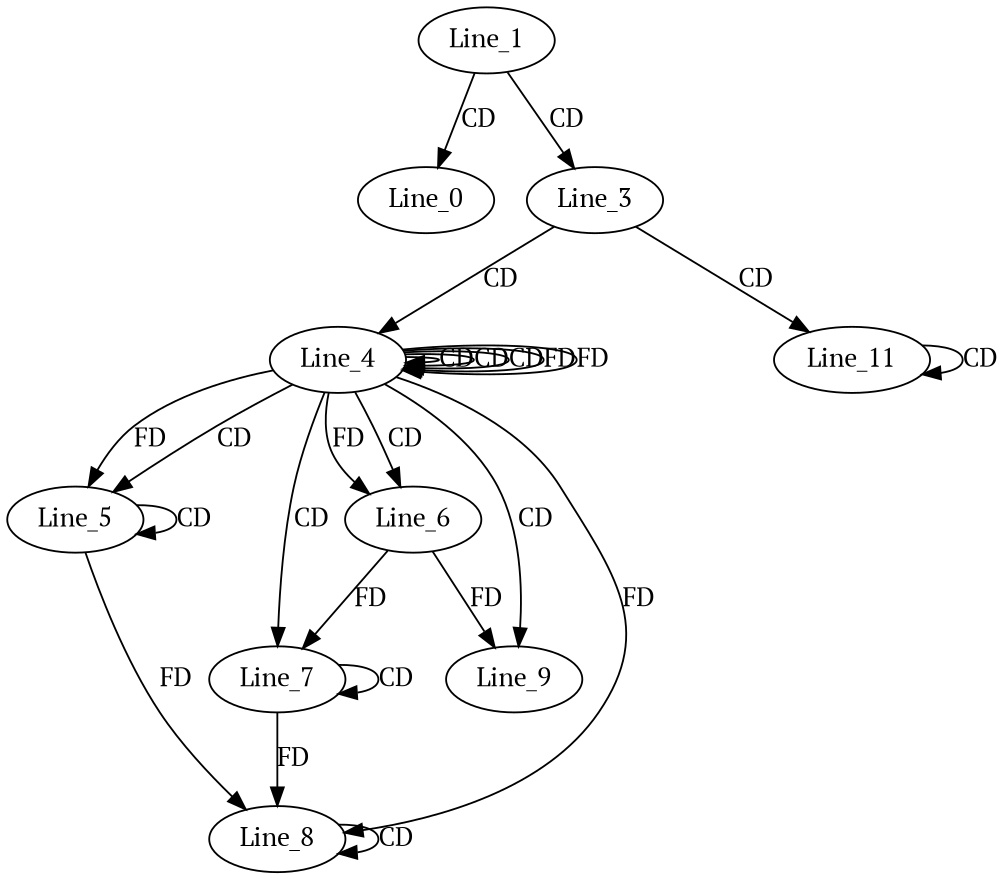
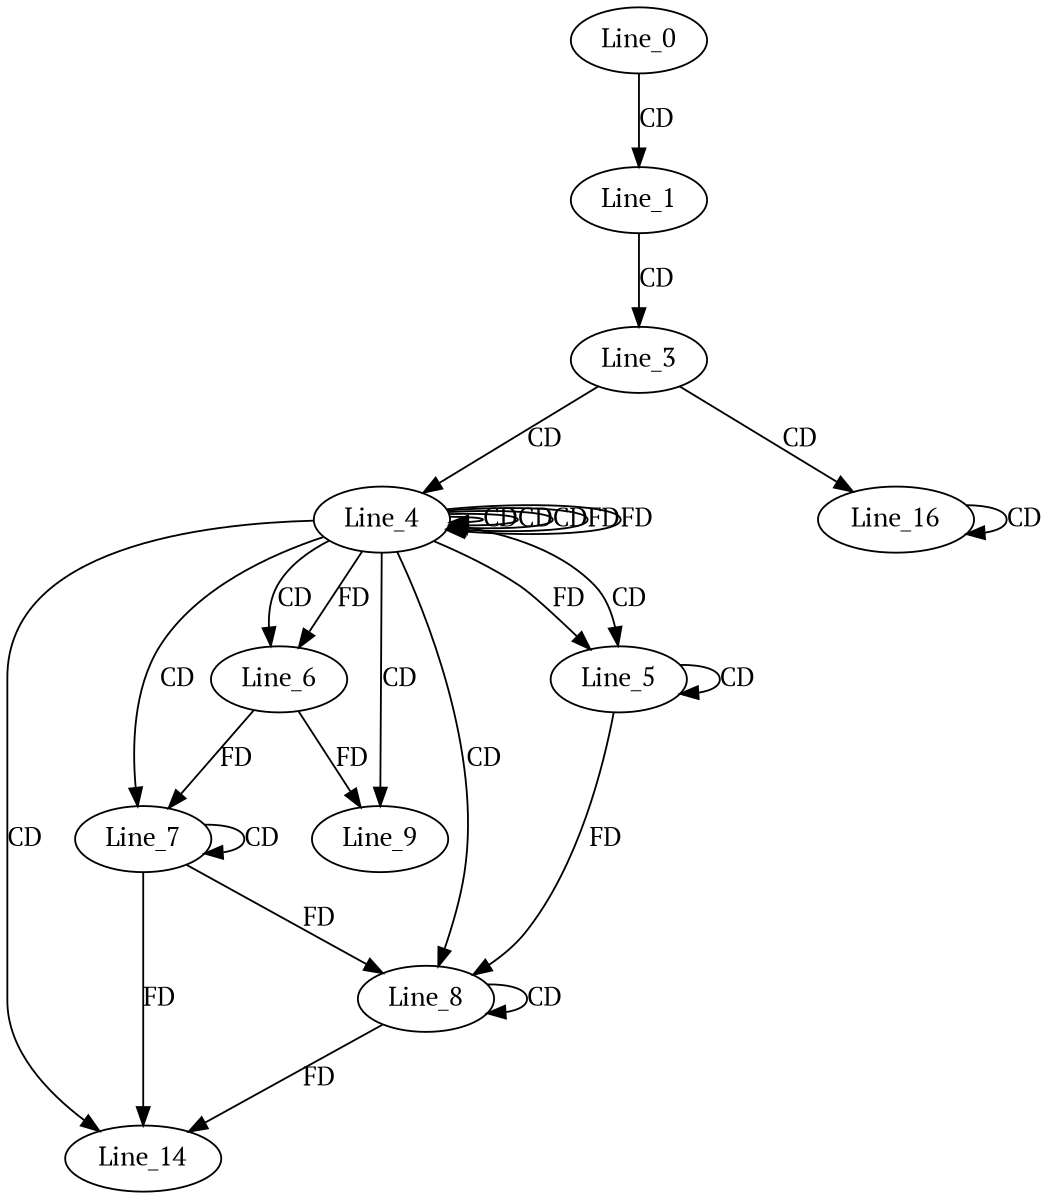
edge "Line_1" -> "Line_0": reversed
node "Line_11": label "Line_11" -> "Line_16"
edge "Line_4" -> "Line_8": label "FD" -> "CD"
node "Line_14": added
